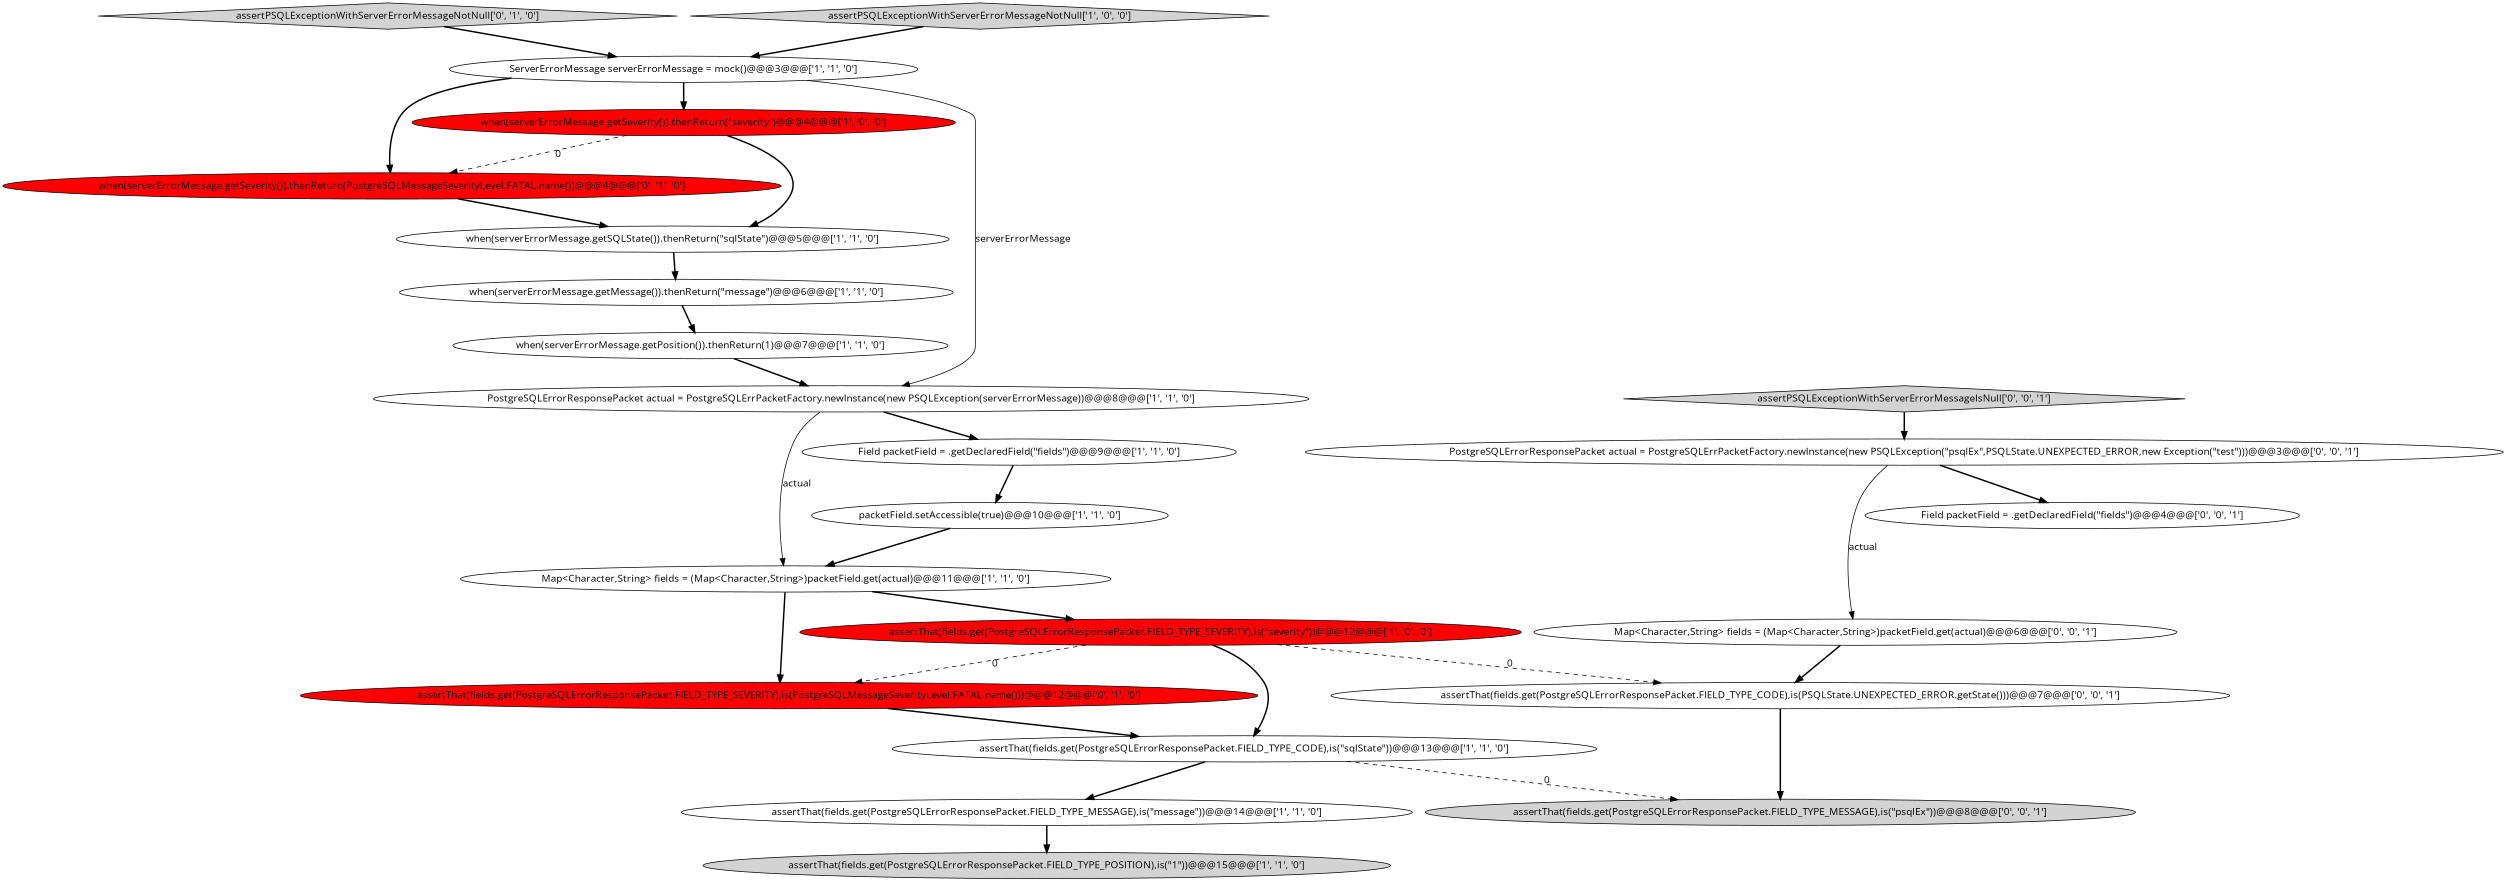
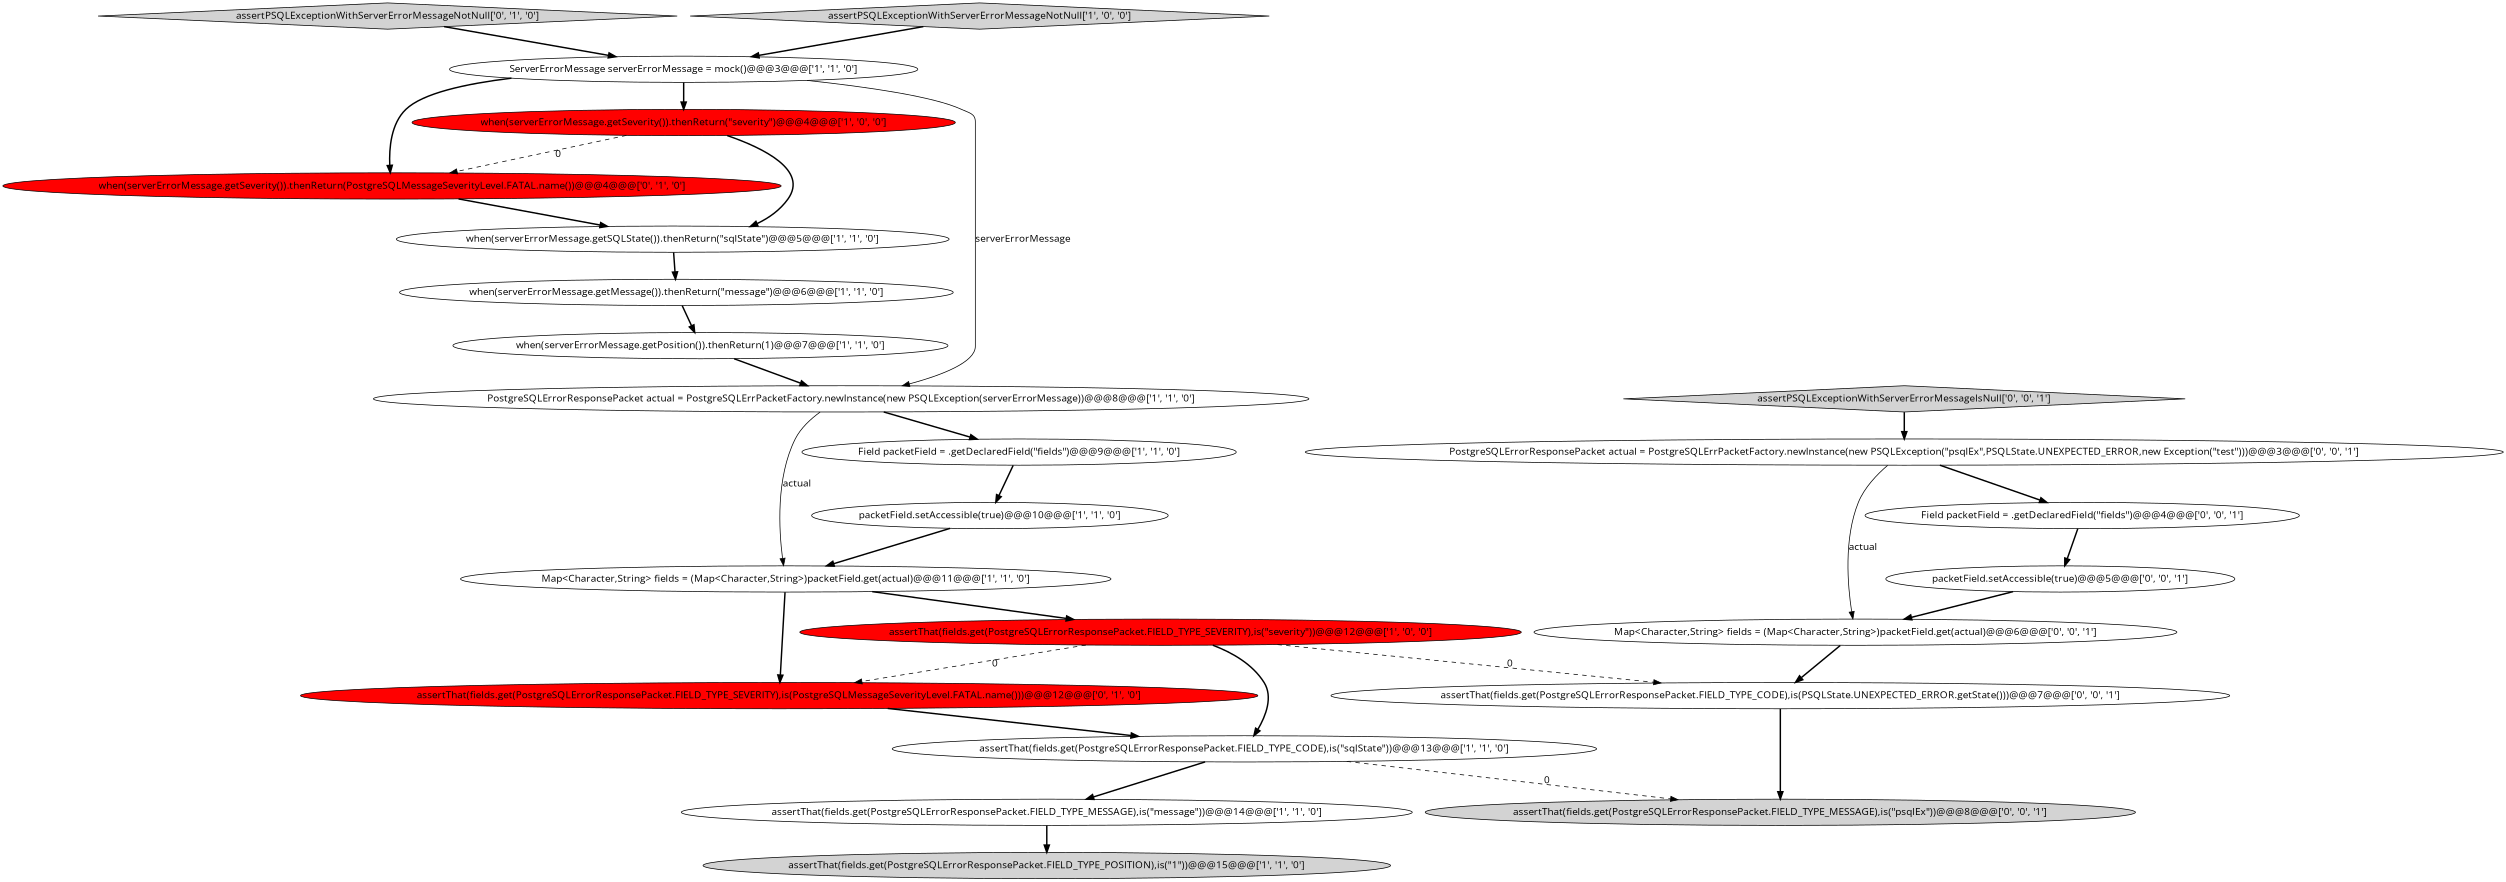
node "packetField.setAccessible(true)@@@5@@@['0', '0', '1']": added
